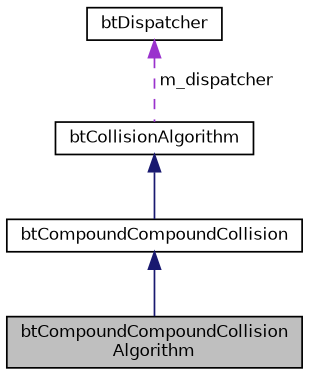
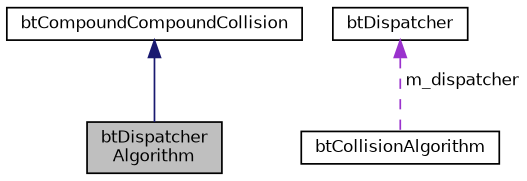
edge "btCompoundCompoundCollision" -> "btCollisionAlgorithm": removed
node "btCompoundCompoundCollision Algorithm": label "btCompoundCompoundCollision Algorithm" -> "btDispatcher Algorithm"
